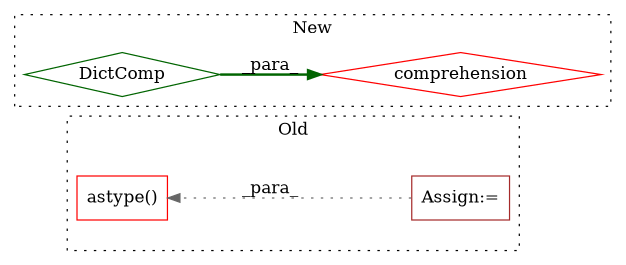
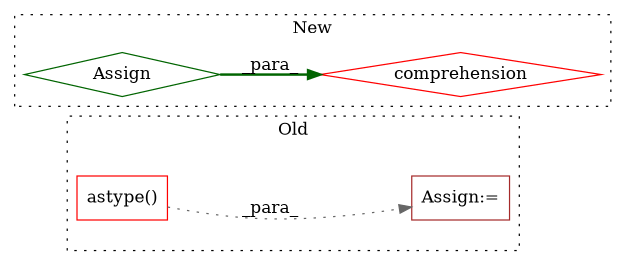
node "DictComp": label "DictComp" -> "Assign"
edge "Assign:=" -> "astype()": reversed
